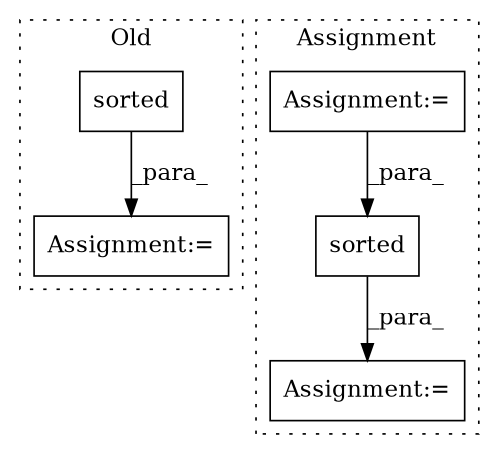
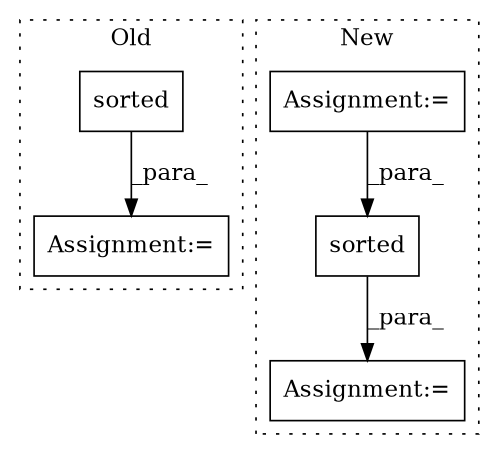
cluster "Assignment": label "Assignment" -> "New"
